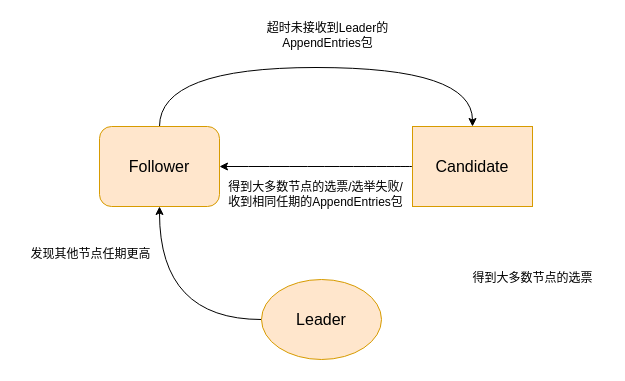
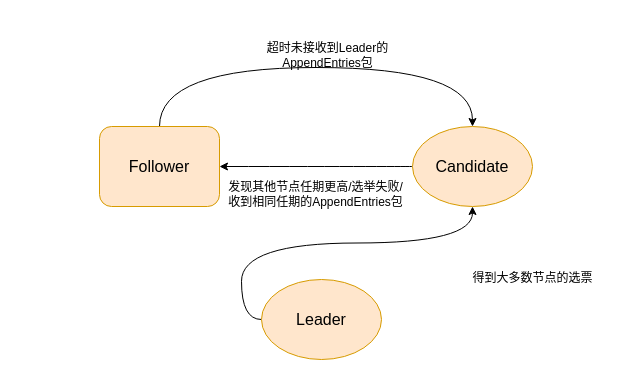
node "超时未接收到Leader的AppendEntries包": moved (328, 36) -> (328, 56)
node "Candidate": shape rectangle -> ellipse
node "得到大多数节点的选票/选举失败/收到相同任期的AppendEntries包": label "得到大多数节点的选票/选举失败/收到相同任期的AppendEntries包" -> "发现其他节点任期更高/选举失败/收到相同任期的AppendEntries包"
node "发现其他节点任期更高": removed
edge "Leader" -> "Follower": now "Leader" -> "Candidate"
